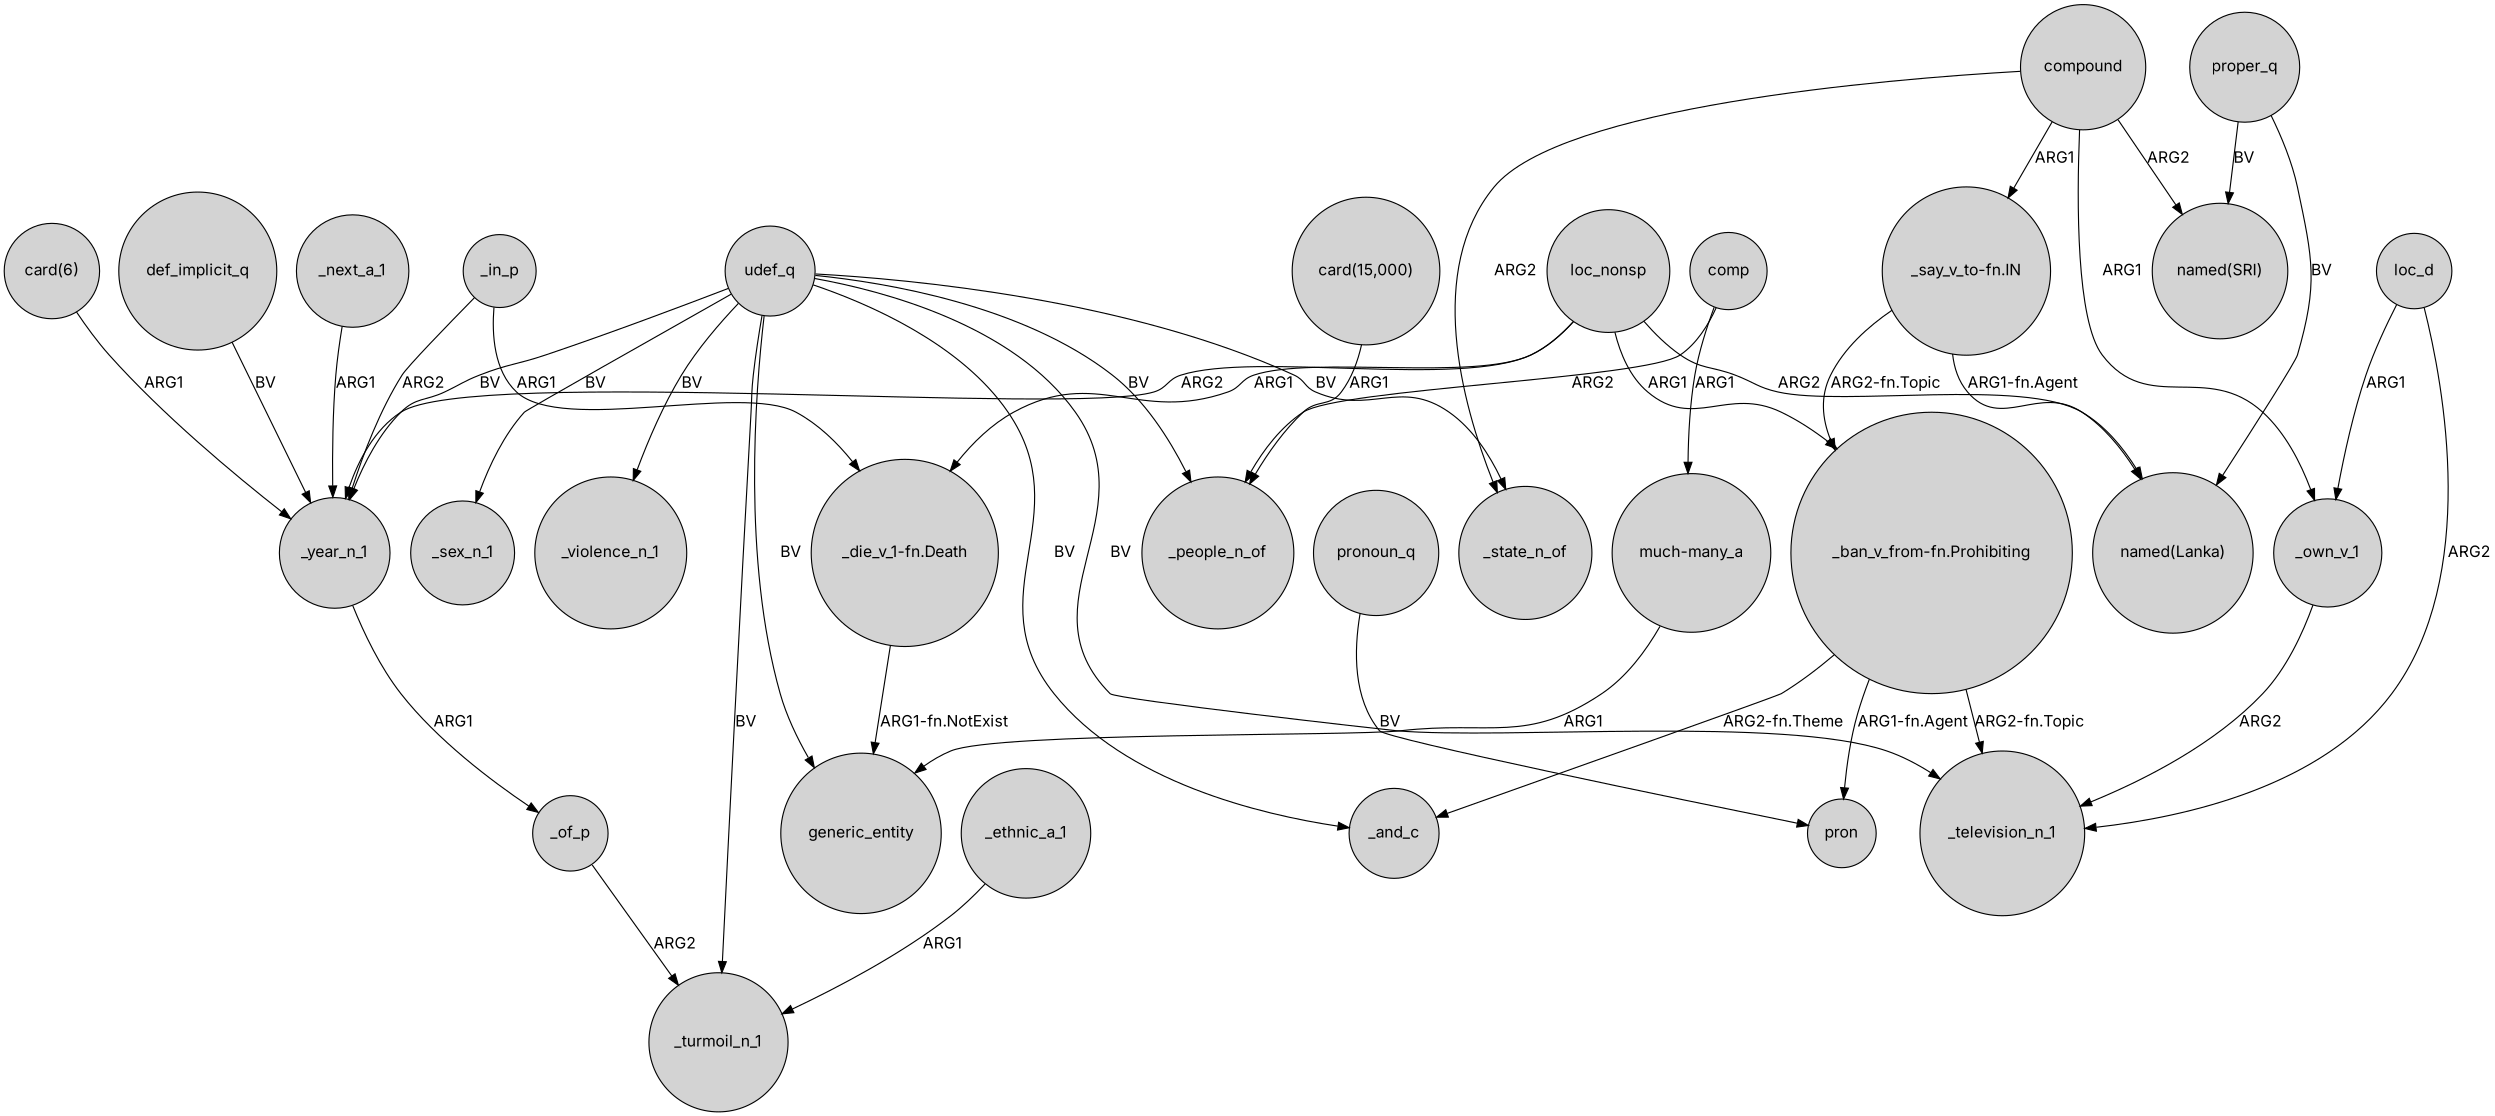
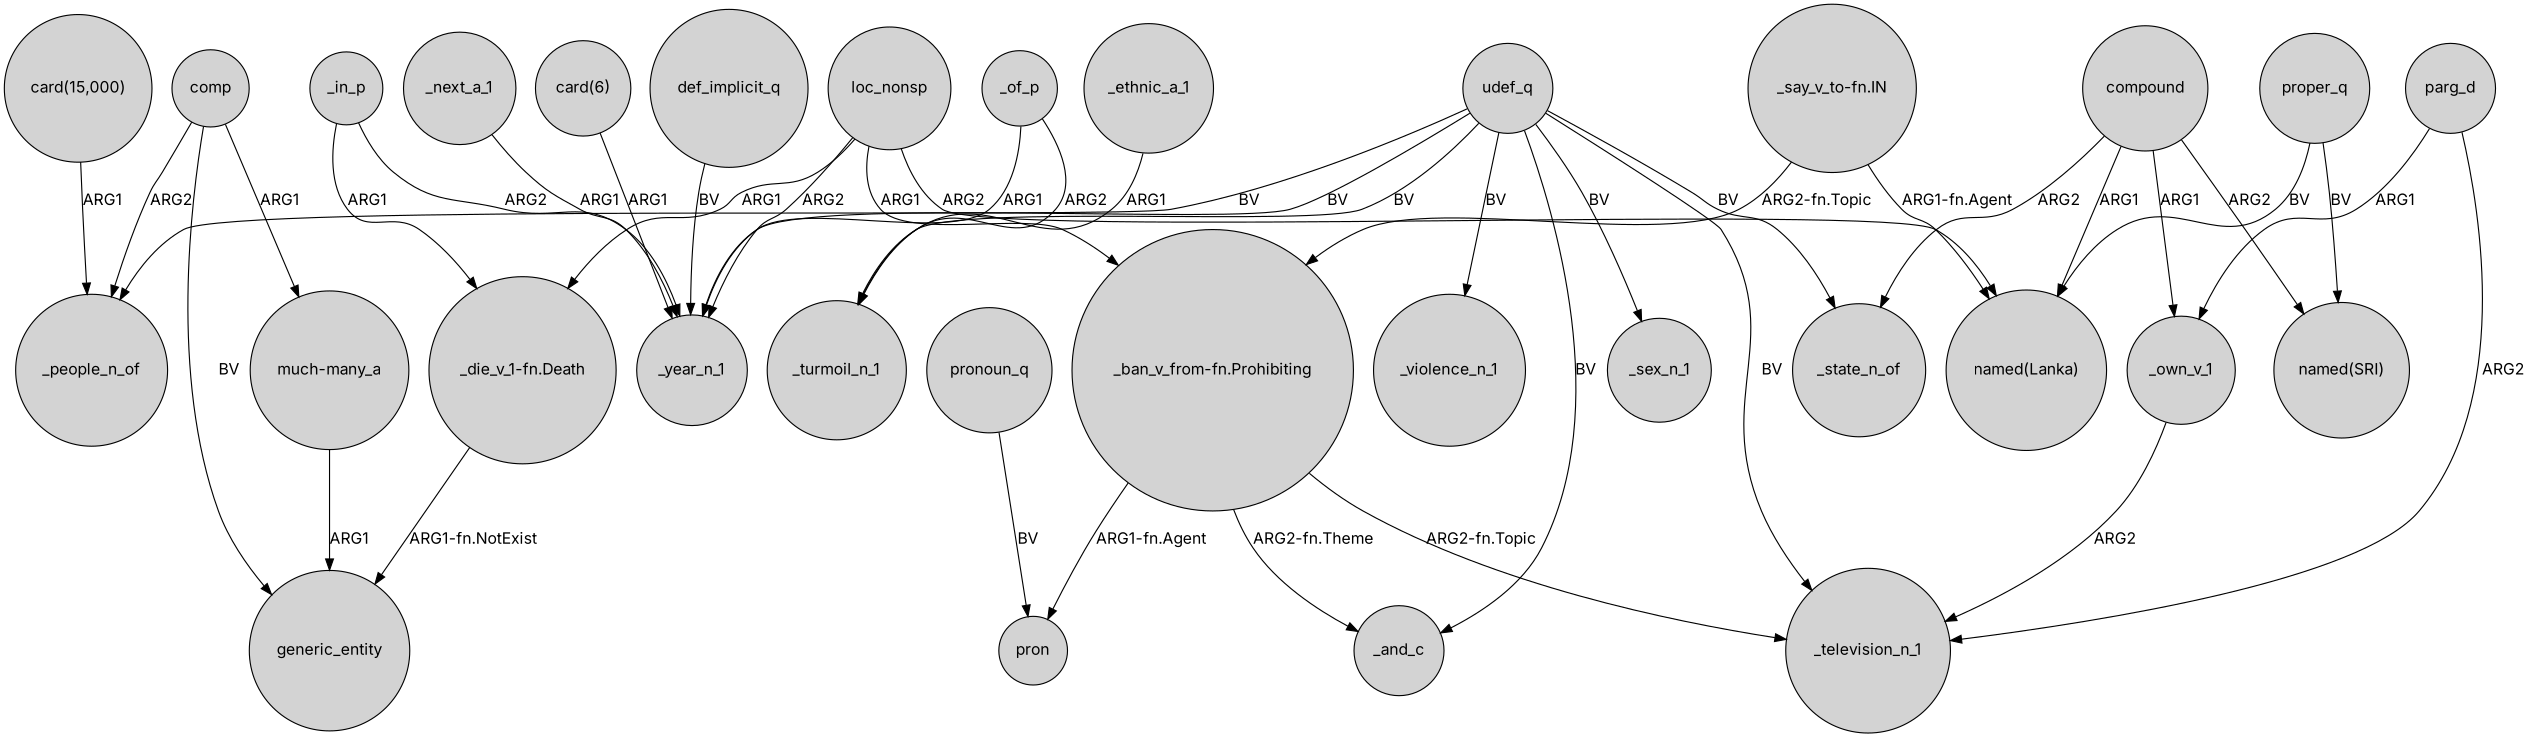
edge "compound" -> "_say_v_to-fn.IN": now "compound" -> "named(Lanka)"
node "loc_d": label "loc_d" -> "parg_d"
edge "udef_q" -> "generic_entity": now "comp" -> "generic_entity"
edge "_year_n_1" -> "_of_p": reversed
